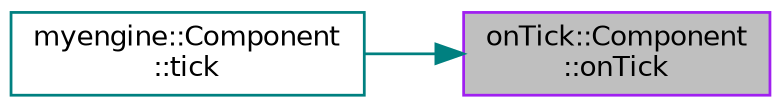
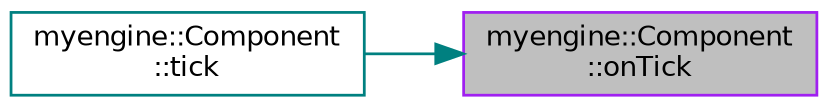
node "onTick::Component ::onTick": label "onTick::Component ::onTick" -> "myengine::Component ::onTick"
